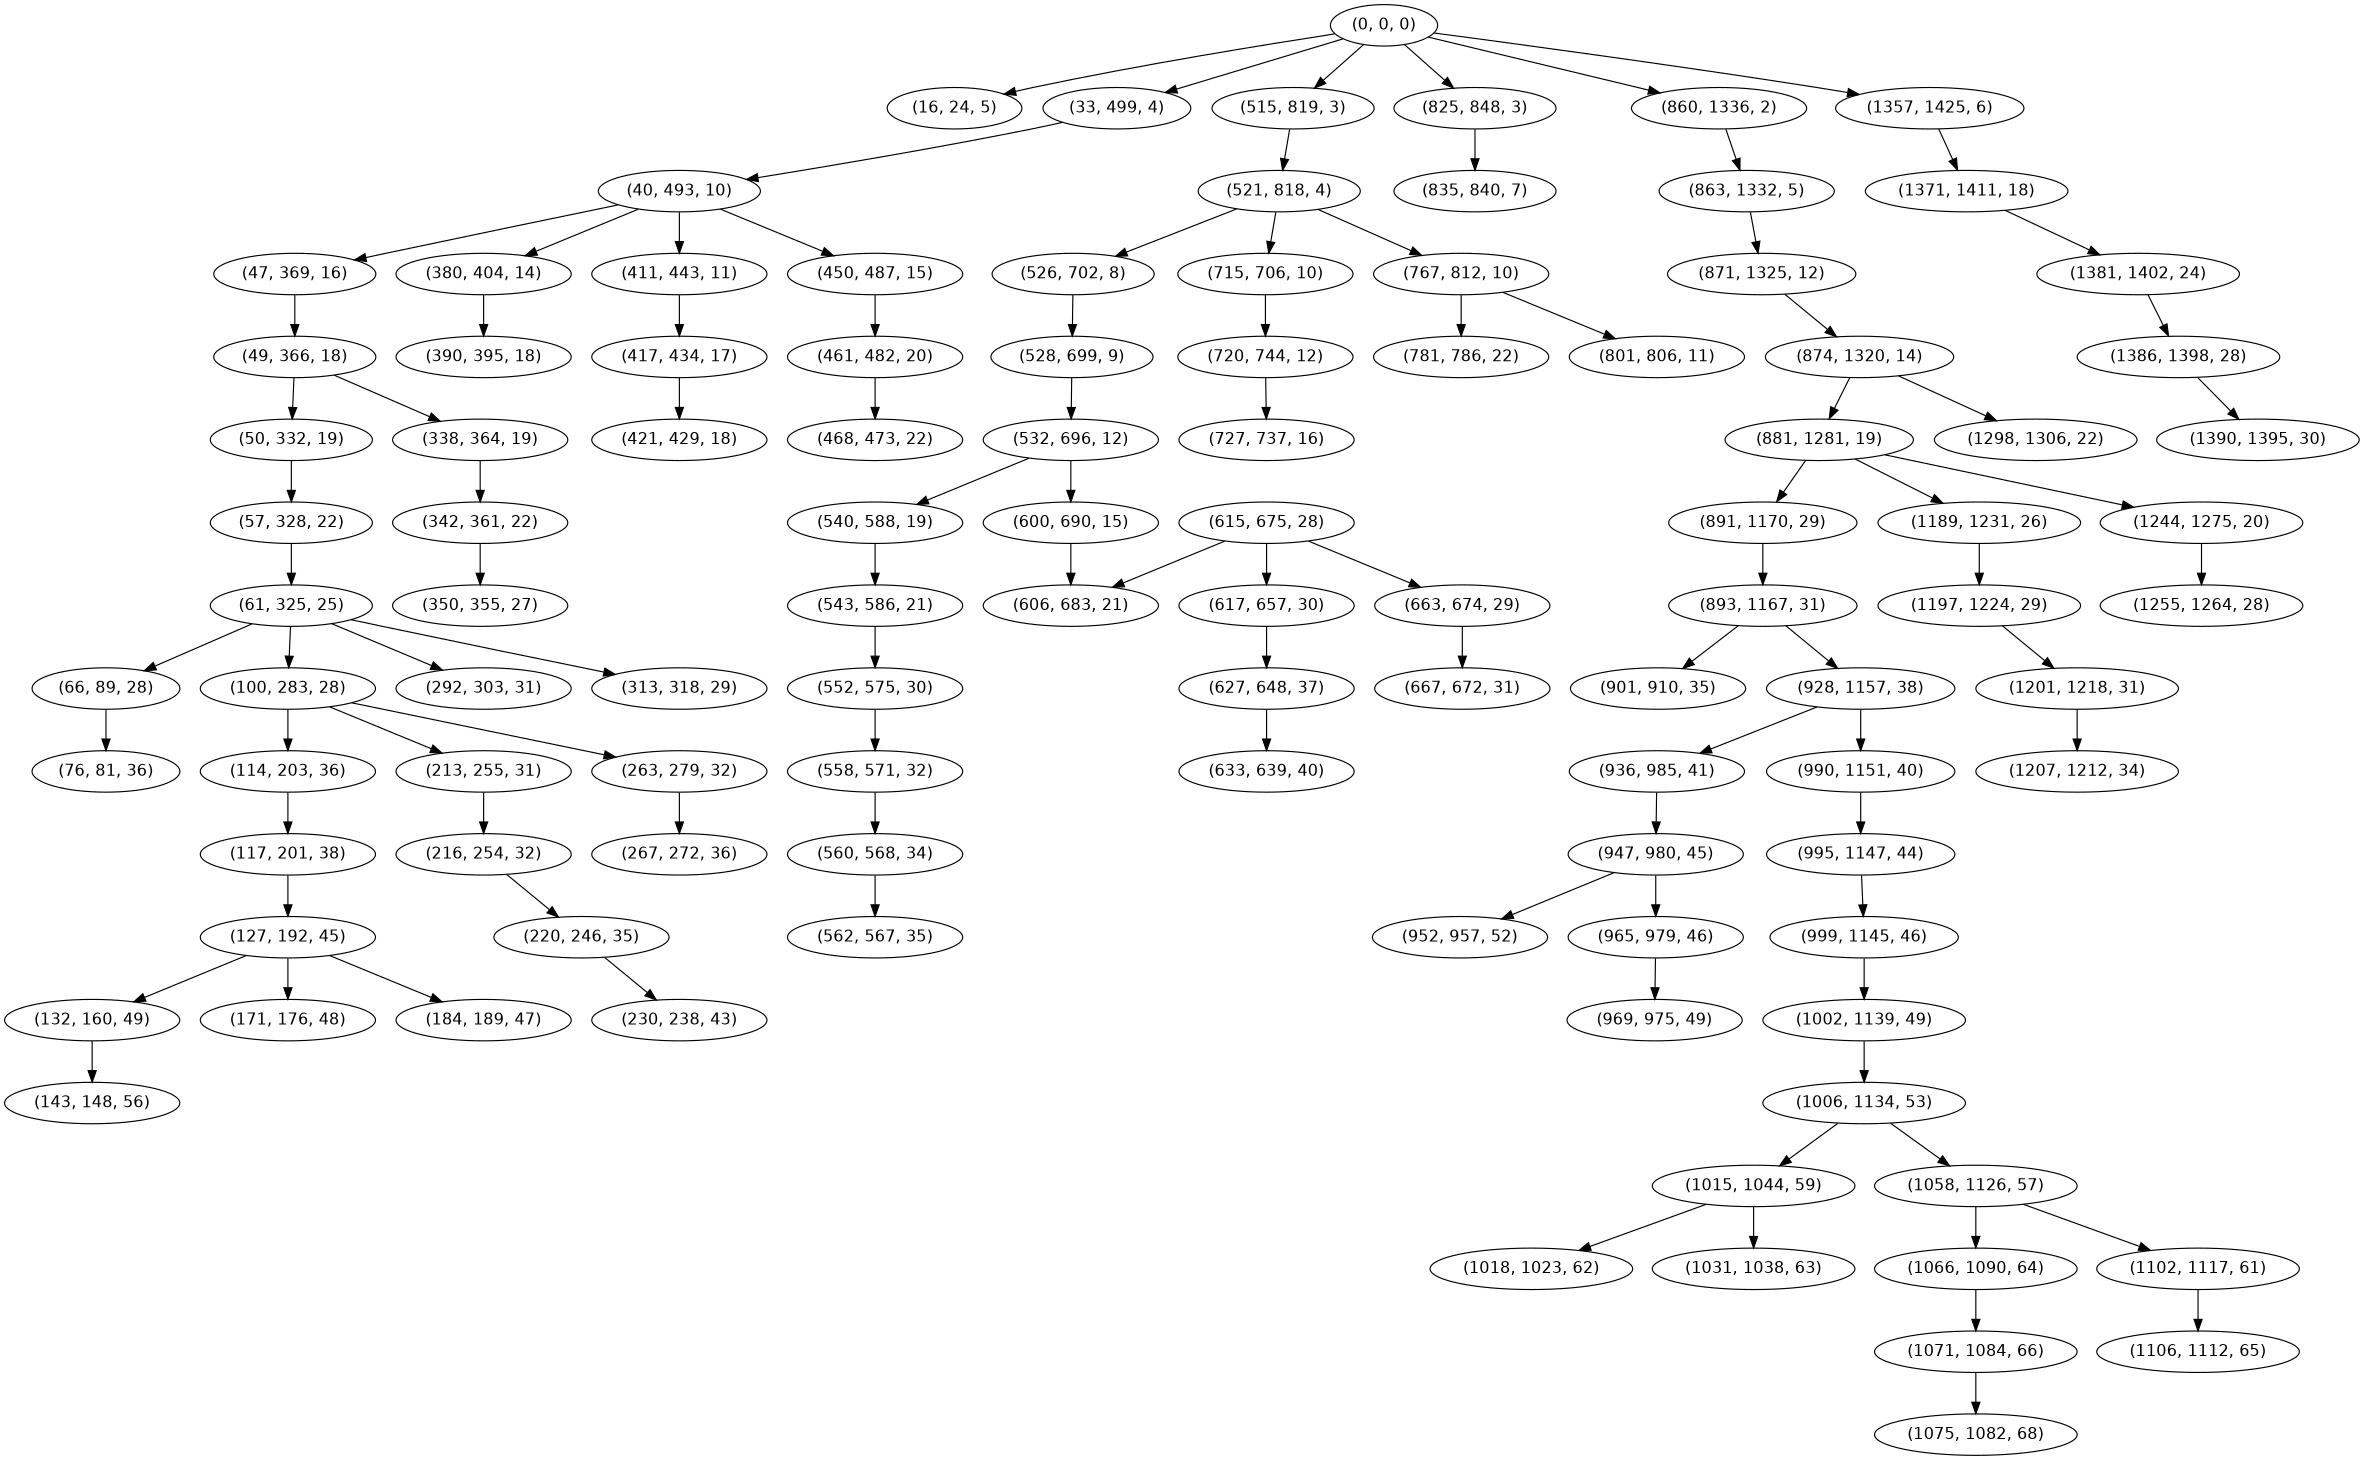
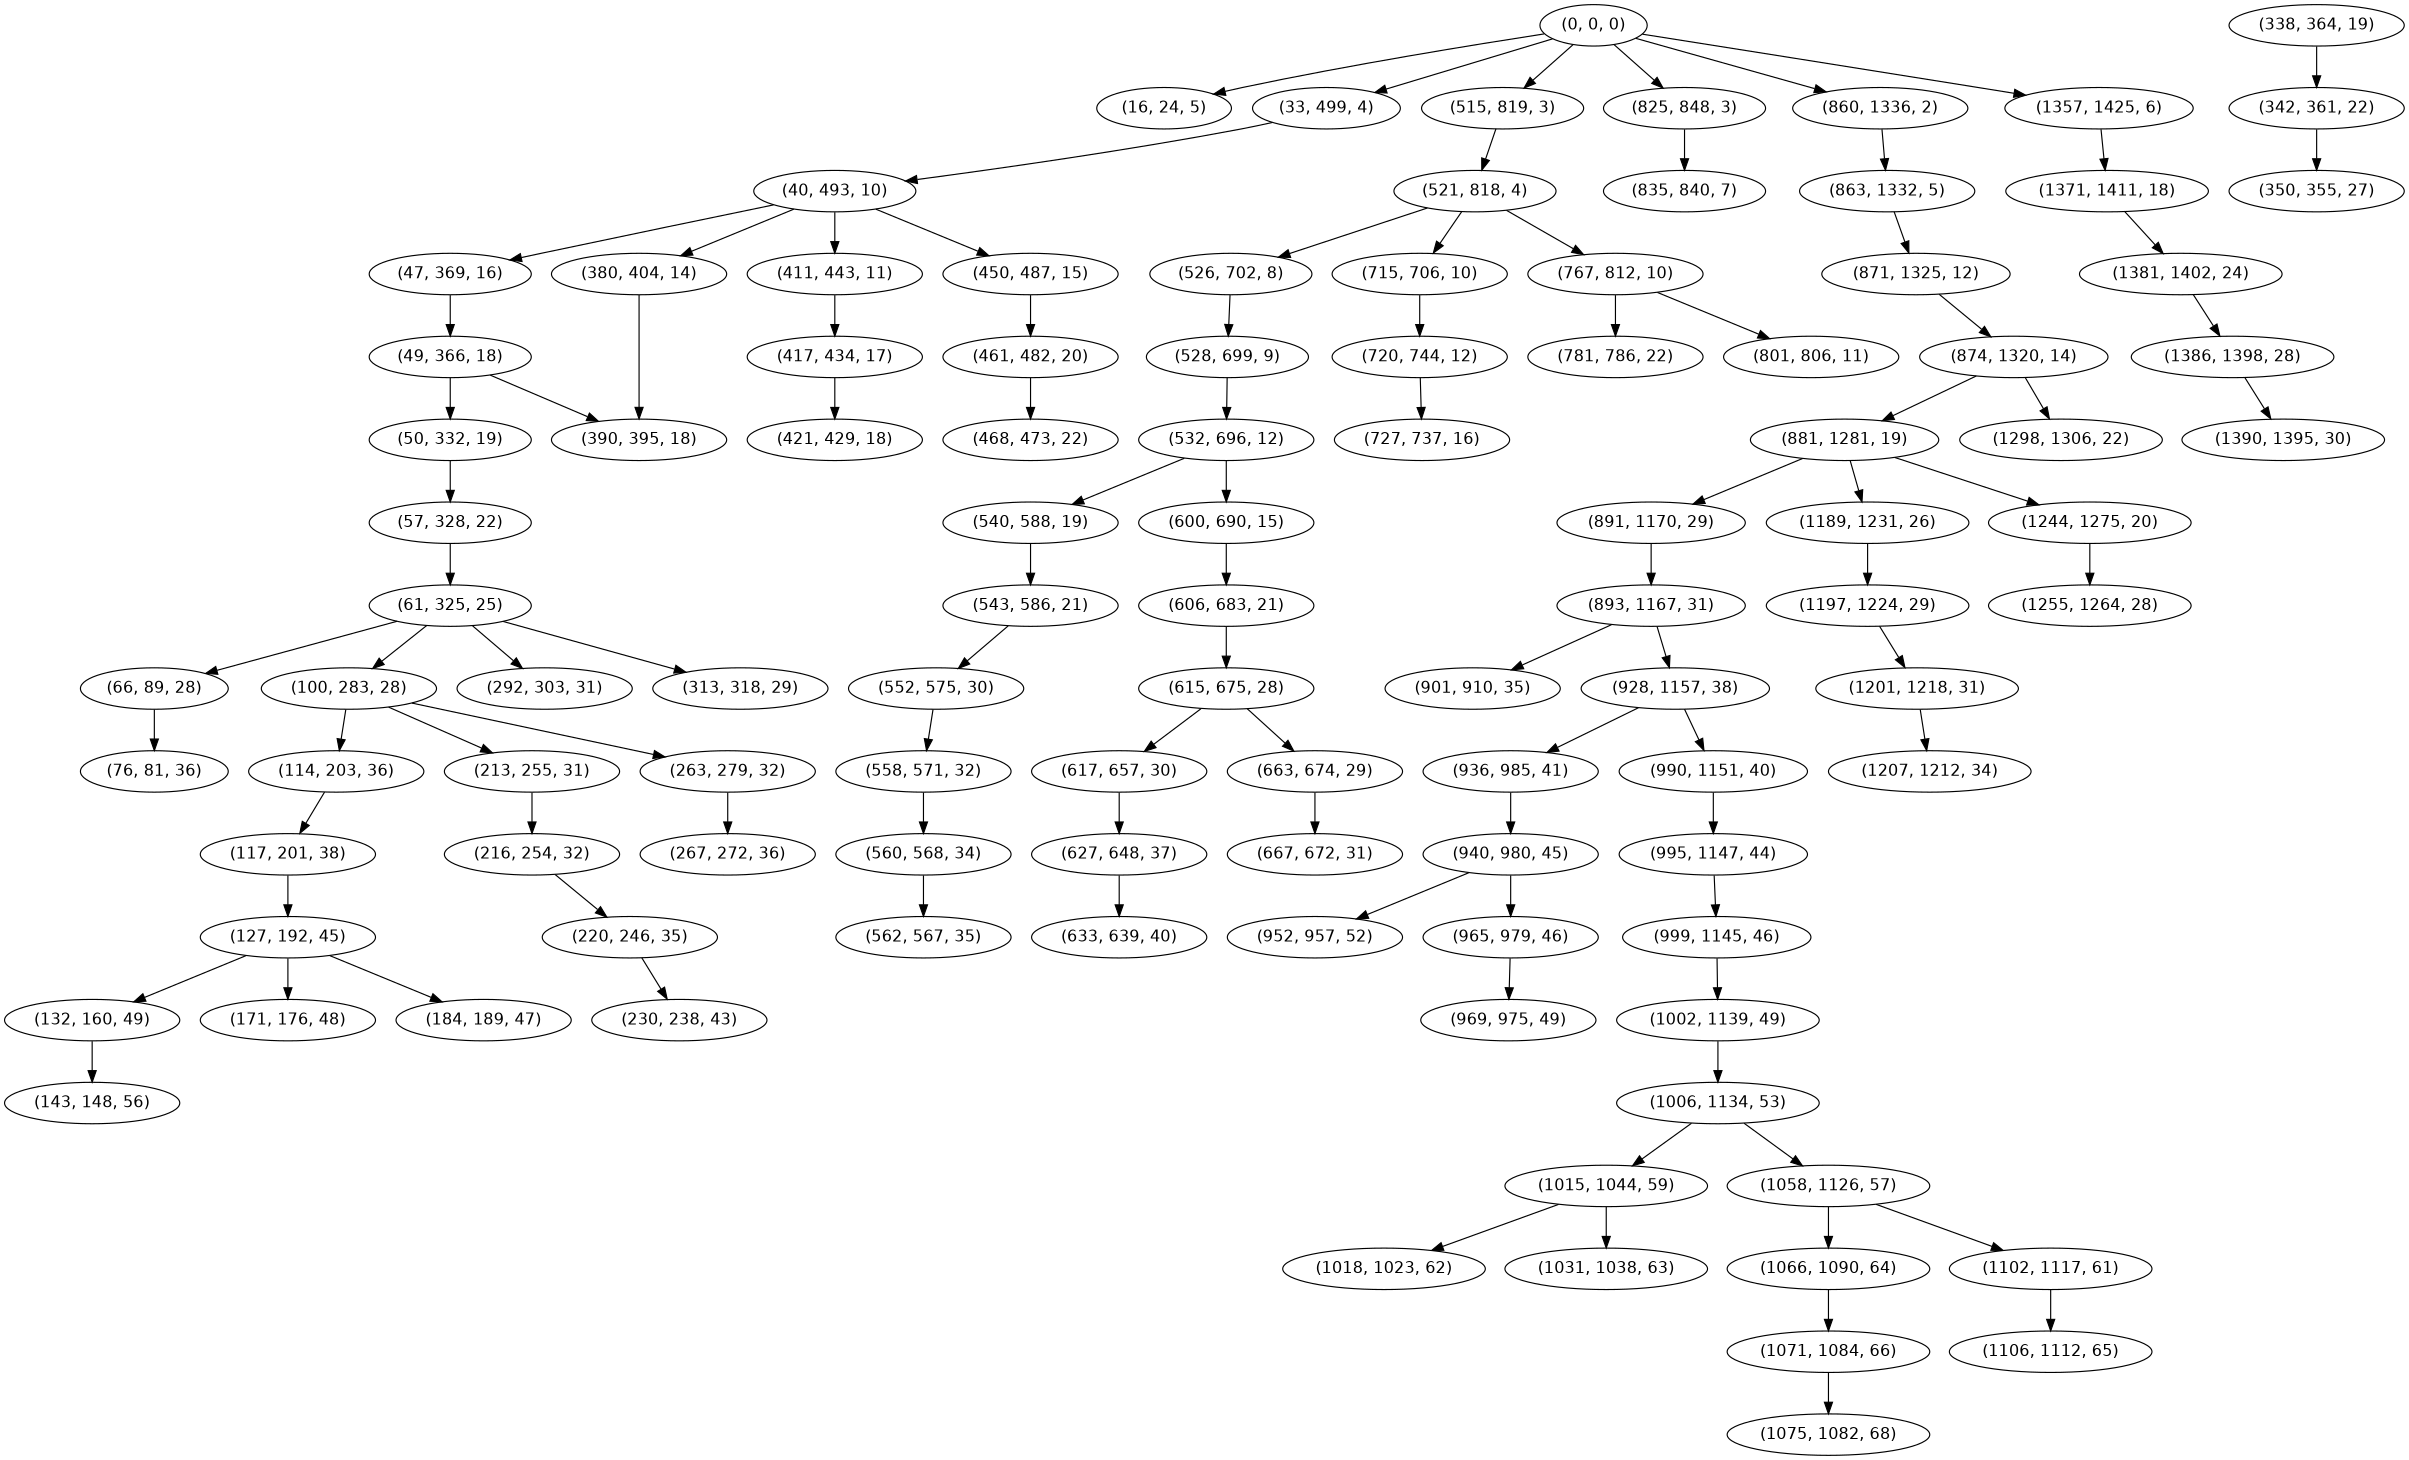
edge "(49, 366, 18)" -> "(338, 364, 19)": now "(49, 366, 18)" -> "(390, 395, 18)"
edge "(615, 675, 28)" -> "(606, 683, 21)": reversed
node "(947, 980, 45)": label "(947, 980, 45)" -> "(940, 980, 45)"
